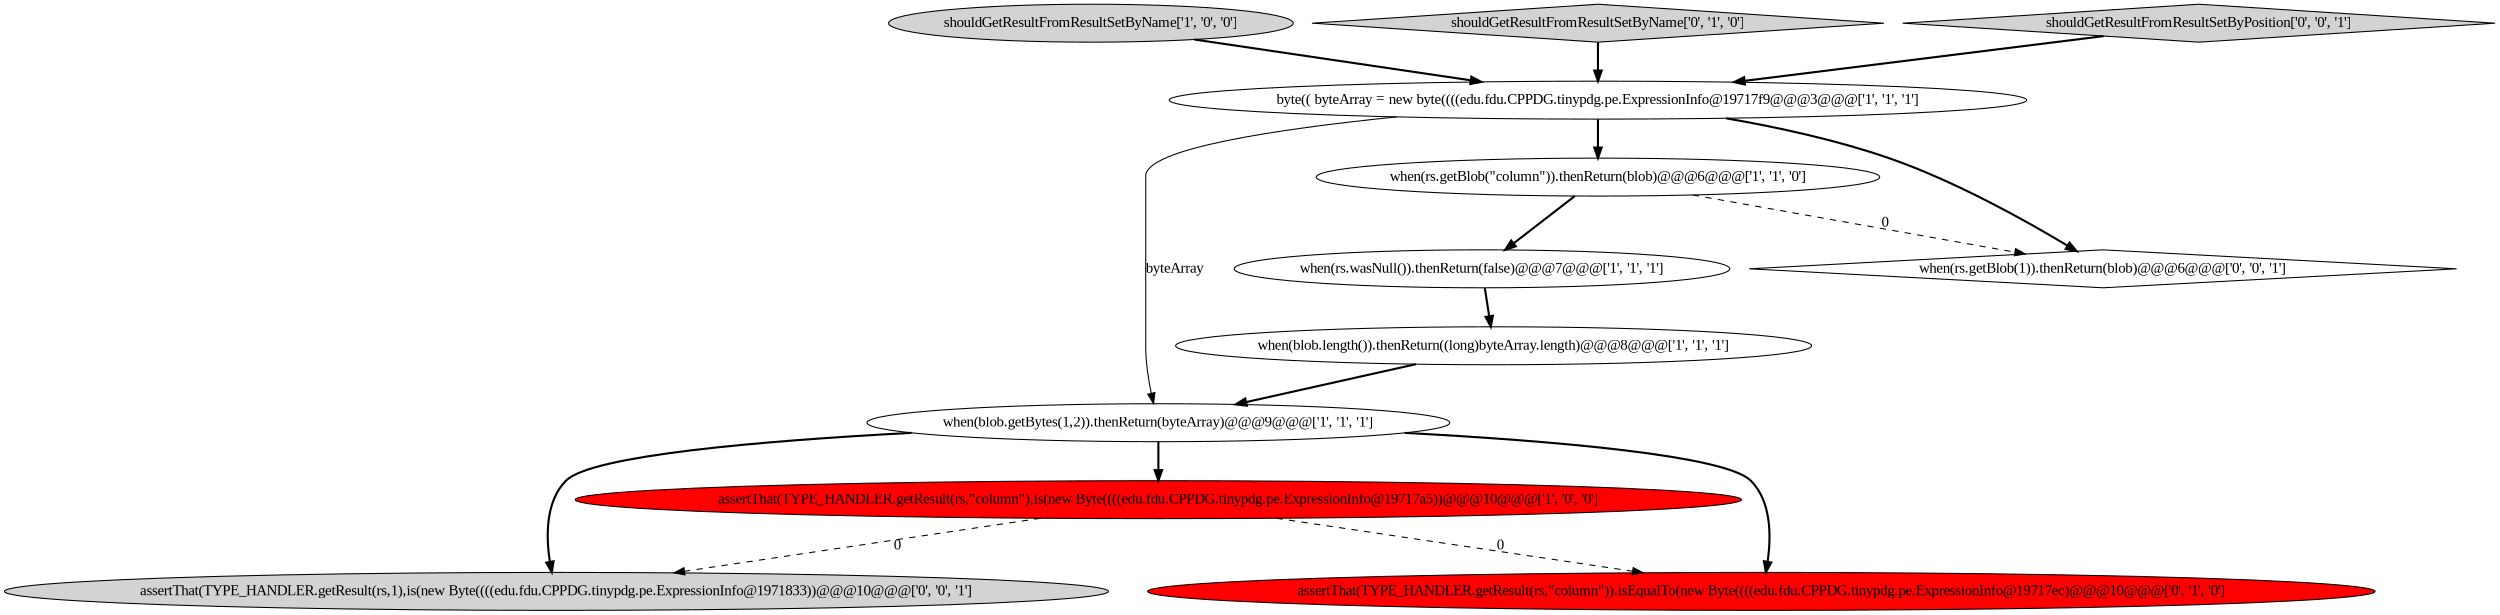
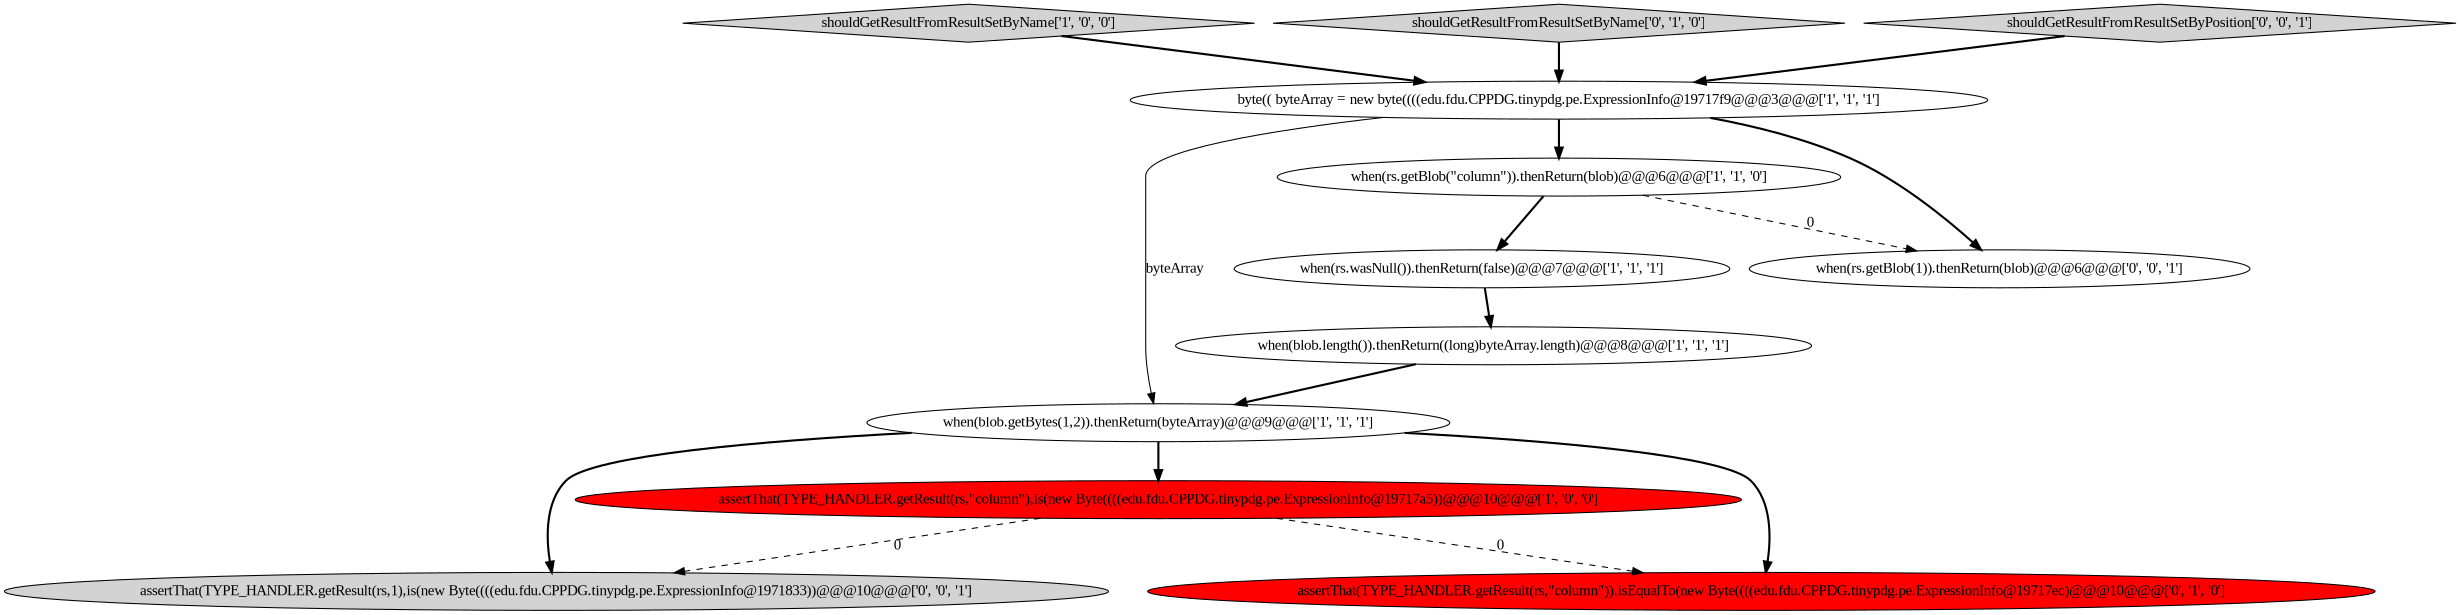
node "shouldGetResultFromResultSetByName['1', '0', '0']": shape ellipse -> diamond
node "when(rs.getBlob(1)).thenReturn(blob)@@@6@@@['0', '0', '1']": shape diamond -> ellipse
